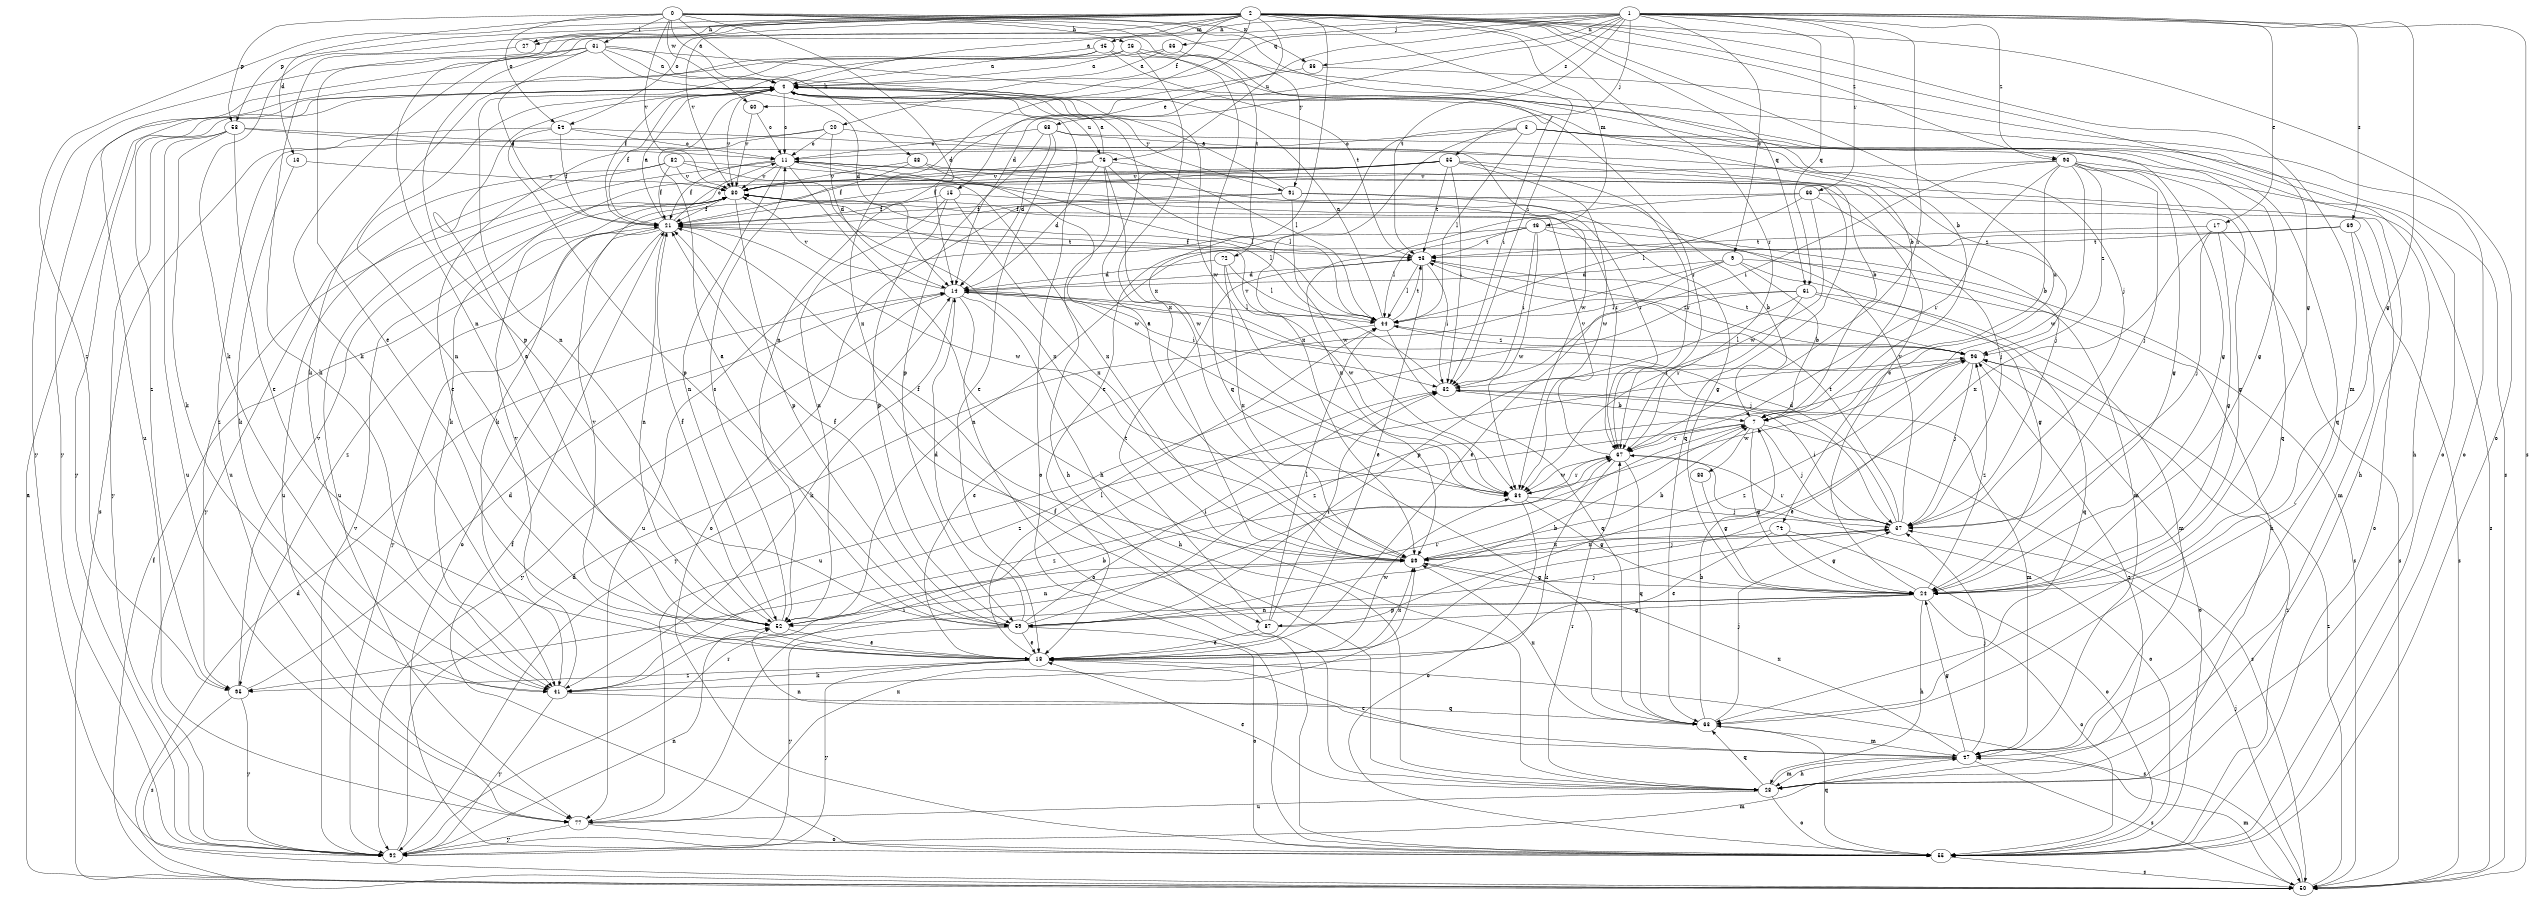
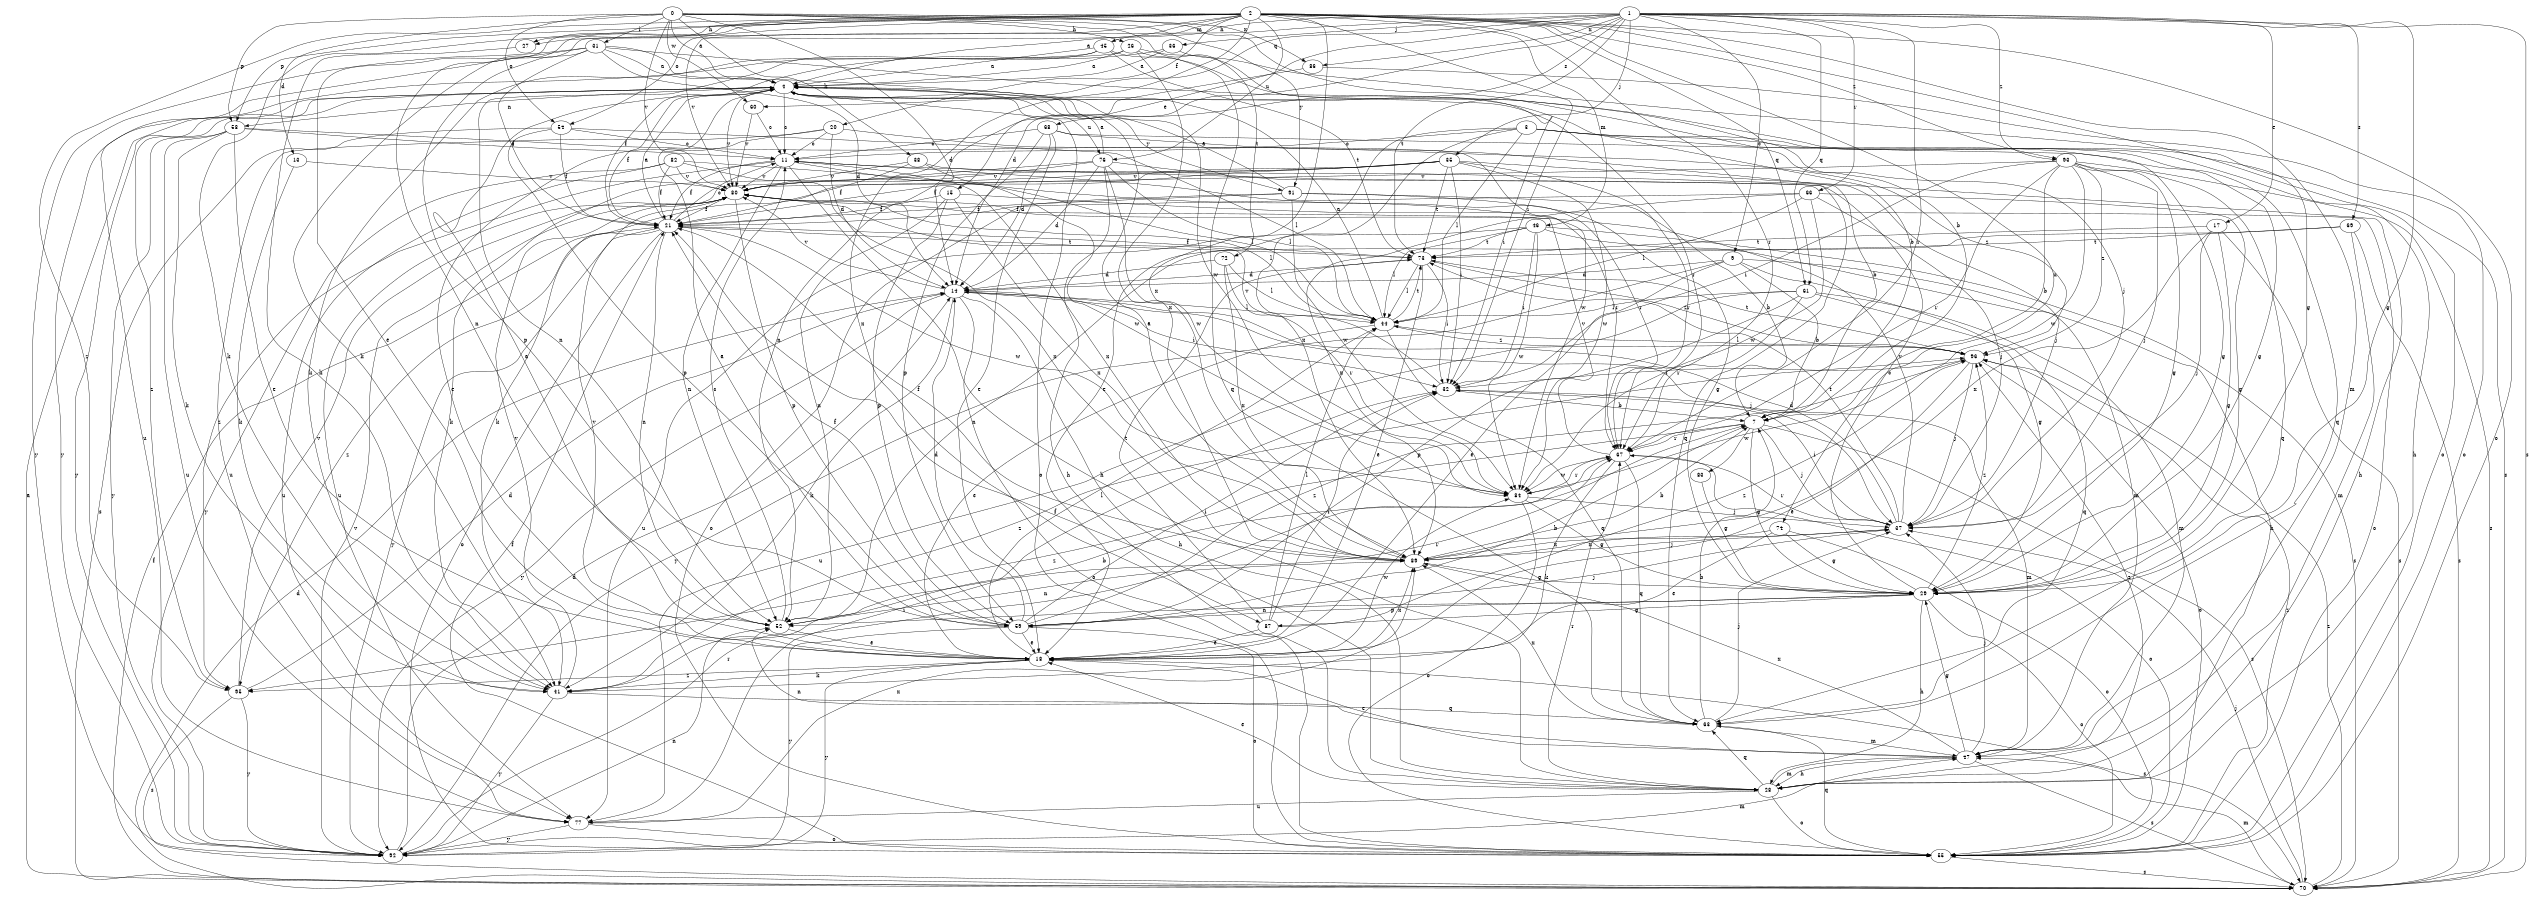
node "43": label "43" -> "73"
edge "4" -> "52": now "4" -> "58"
edge "72" -> "84": label "w" -> "r"
edge "52" -> "21": removed, label "f"
node "24": label "24" -> "29"
node "50": label "50" -> "70"
